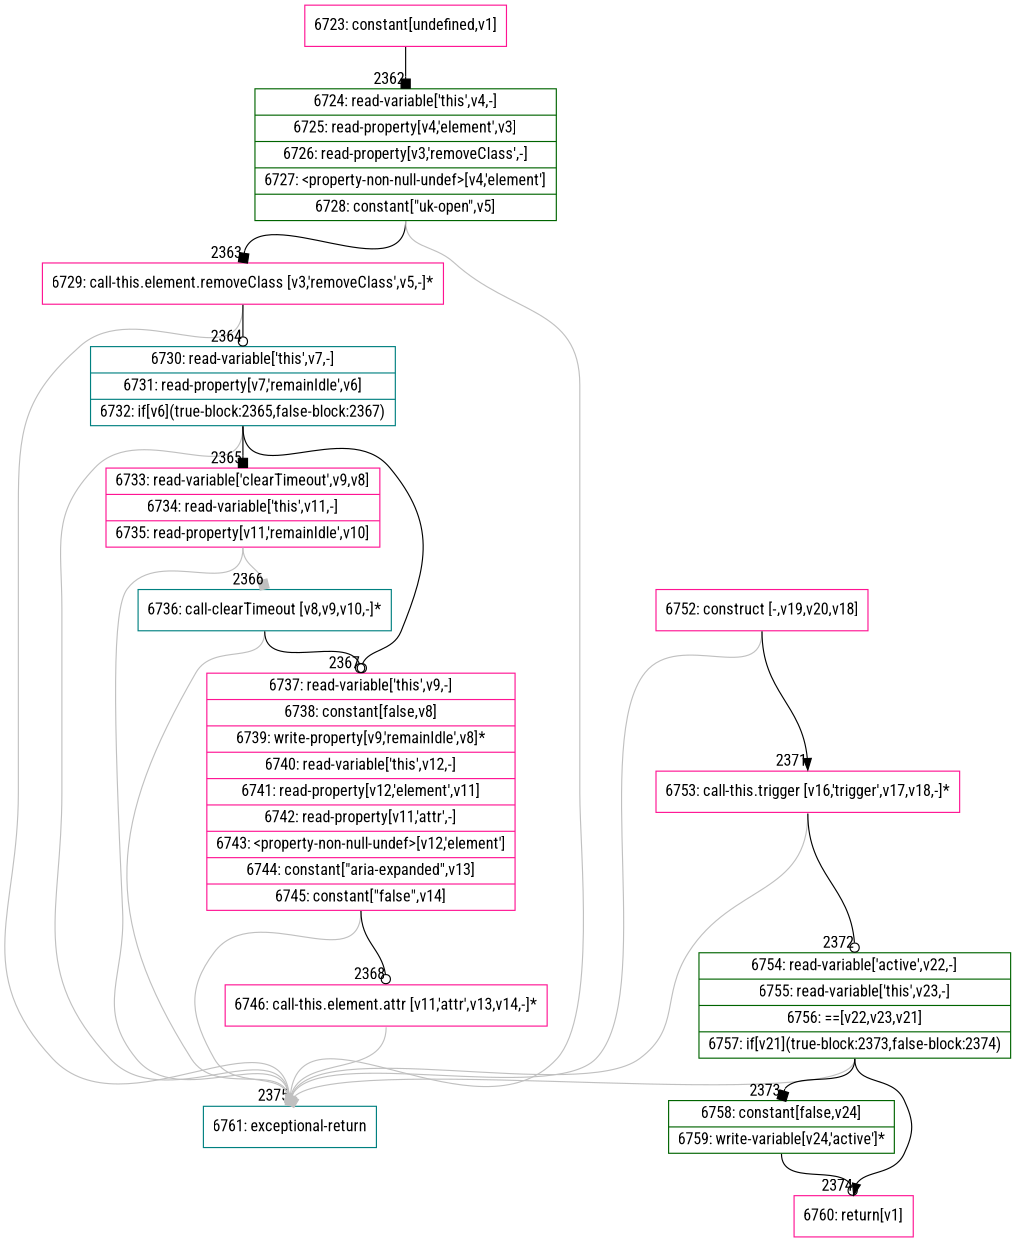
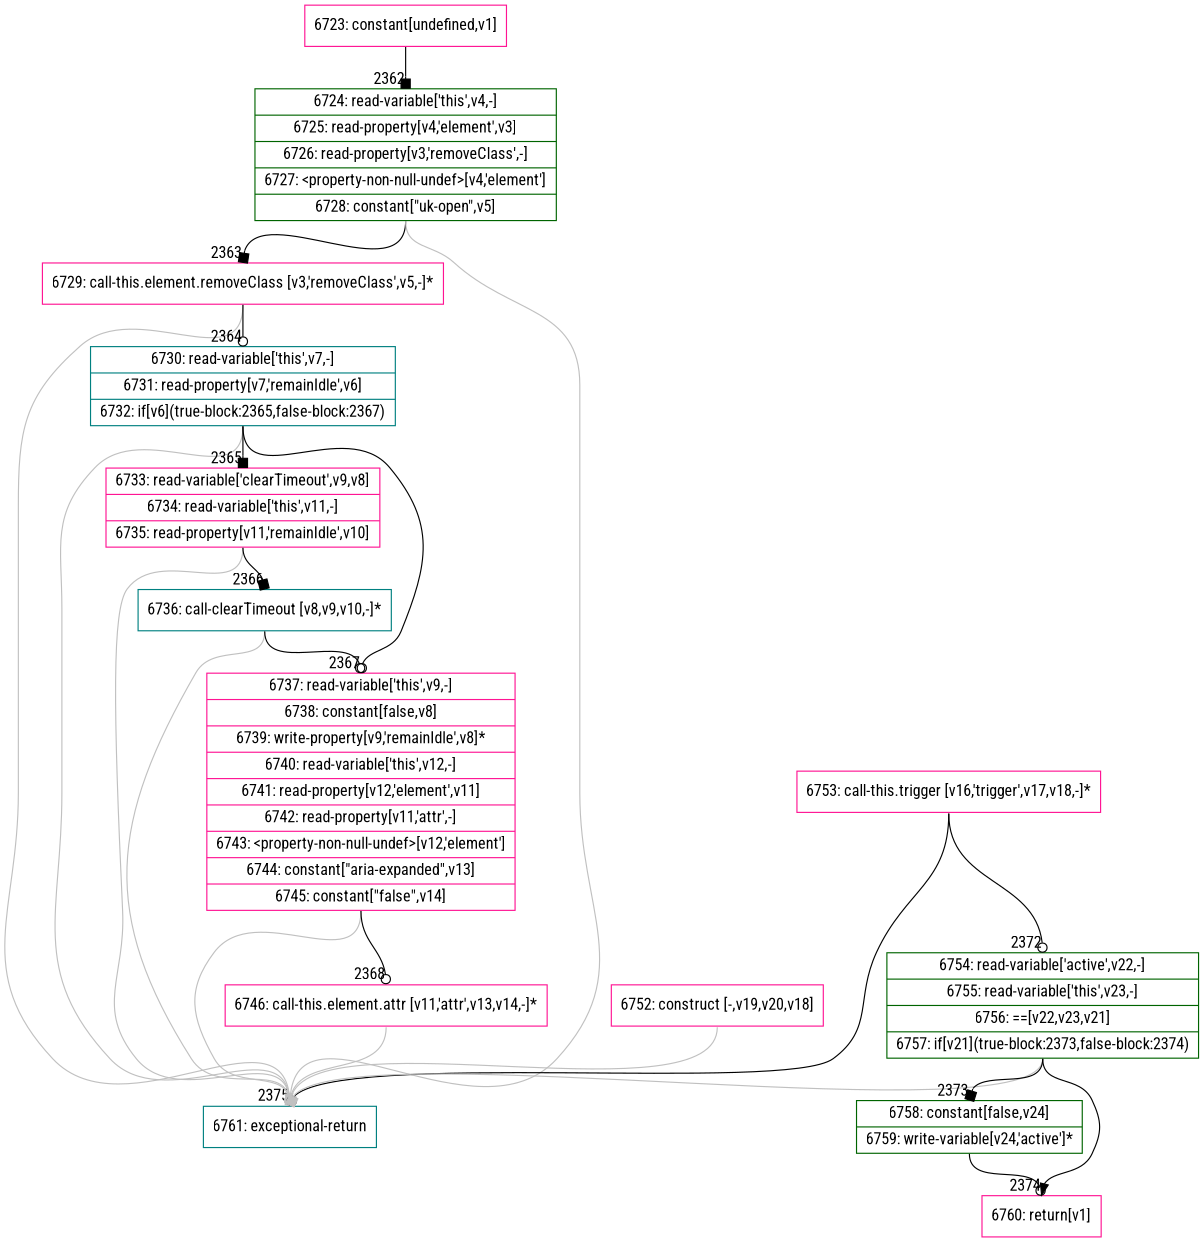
edge "6733: read-variable['clearTimeout',v9,v8]" -> "6736: call-clearTimeout [v8,v9,v10,-]*": color gray -> black
edge "6752: construct [-,v19,v20,v18]" -> "6753: call-this.trigger [v16,'trigger',v17,v18,-]*": removed
edge "6753: call-this.trigger [v16,'trigger',v17,v18,-]*" -> "6761: exceptional-return": color gray -> black
